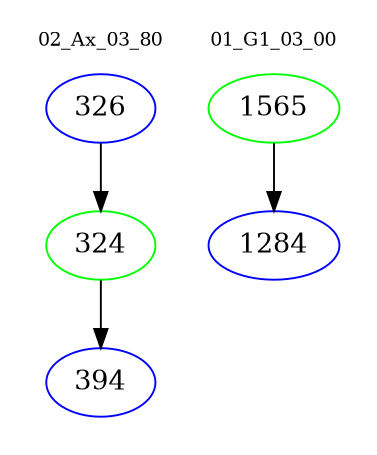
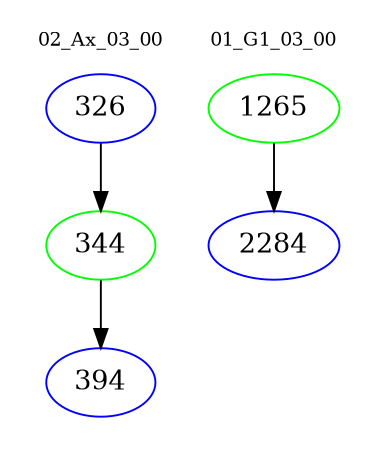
cluster "02_Ax_03_80": label "02_Ax_03_80" -> "02_Ax_03_00"
node "1565": label "1565" -> "1265"
node "324": label "324" -> "344"
node "1284": label "1284" -> "2284"
